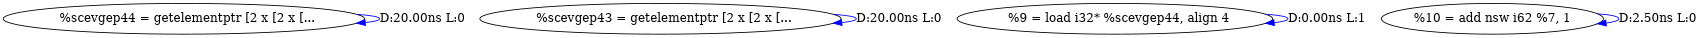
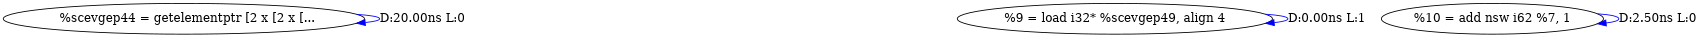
node "%scevgep43 = getelementptr [2 x [2 x [...": removed
node "%9 = load i32* %scevgep44, align 4": label "%9 = load i32* %scevgep44, align 4" -> "%9 = load i32* %scevgep49, align 4"
